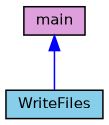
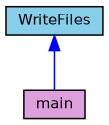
edge "WriteFiles" -> "main": reversed
